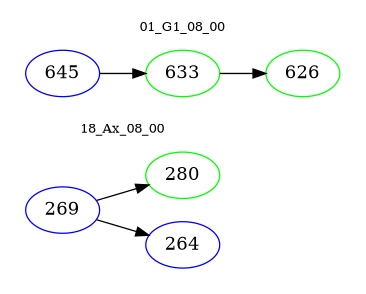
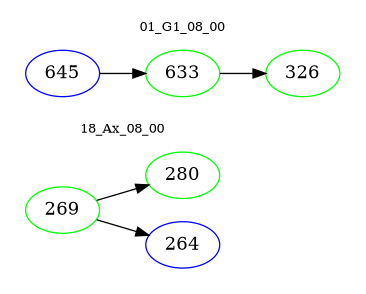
node "626": label "626" -> "326"
node "269": color blue -> green
